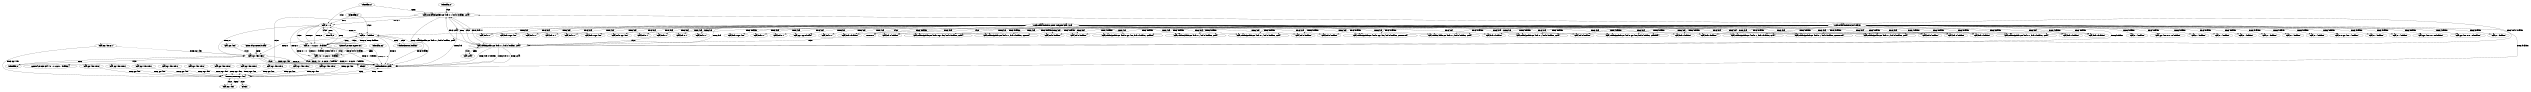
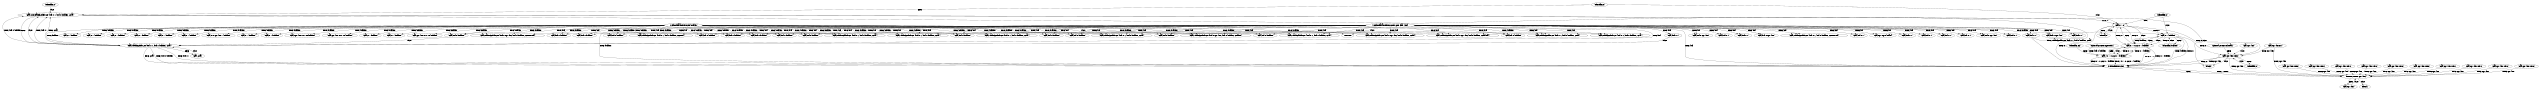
node "(MethodParameterIn,const unsigned char *buf)": label "(MethodParameterIn,const unsigned char *buf)" -> "(MethodParameterIn,const goto char *buf)"
edge "(MethodParameterIn,int buf_len)" -> "(Call,read_u32_leb128 (buf + 1, buf + buf_len, &reserved))": removed, label "DDG: buf_len"
node "(MethodReturn,buf_len)": label "(MethodReturn,buf_len)" -> "(Identifier,buf_len)"
edge "(Call,!(n > 0 && n < buf_len))" -> "(Call,n > 0 && n < buf_len)": label "DDG: buf + 1" -> "CFG: "
node "(ControlStructure,if (!(n > 0 && n < buf_len)))": removed
node "(MethodReturn,char)": label "(MethodReturn,char)" -> "(MethodReturn,int)"
